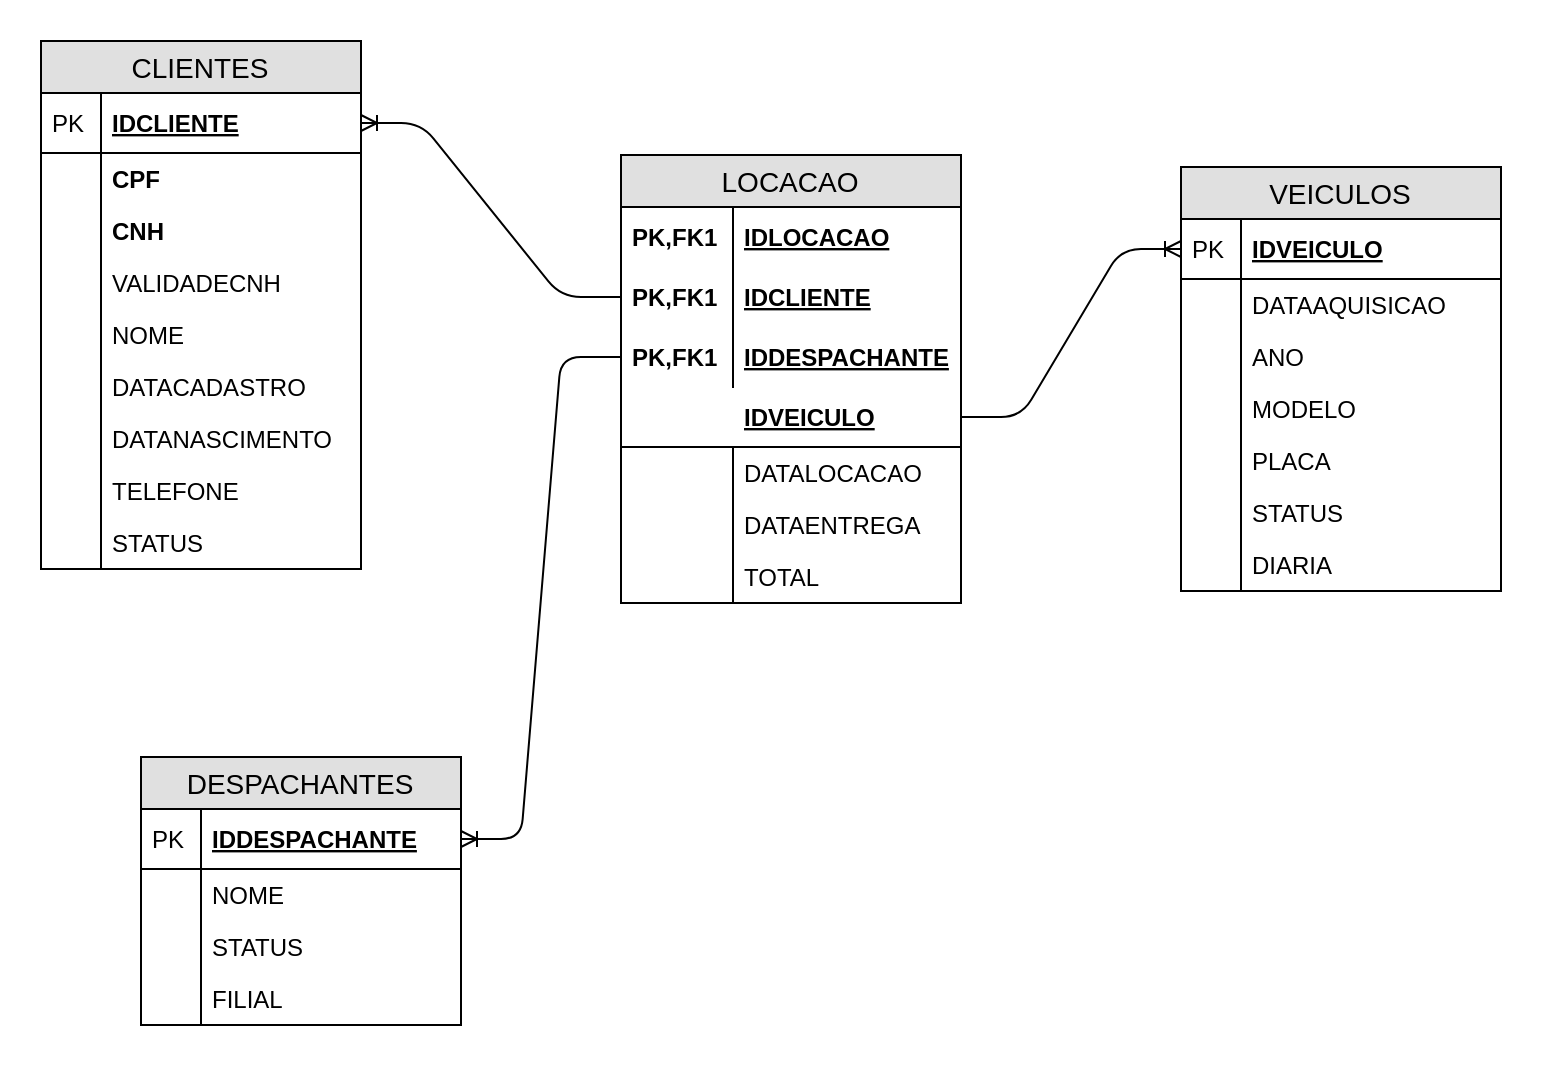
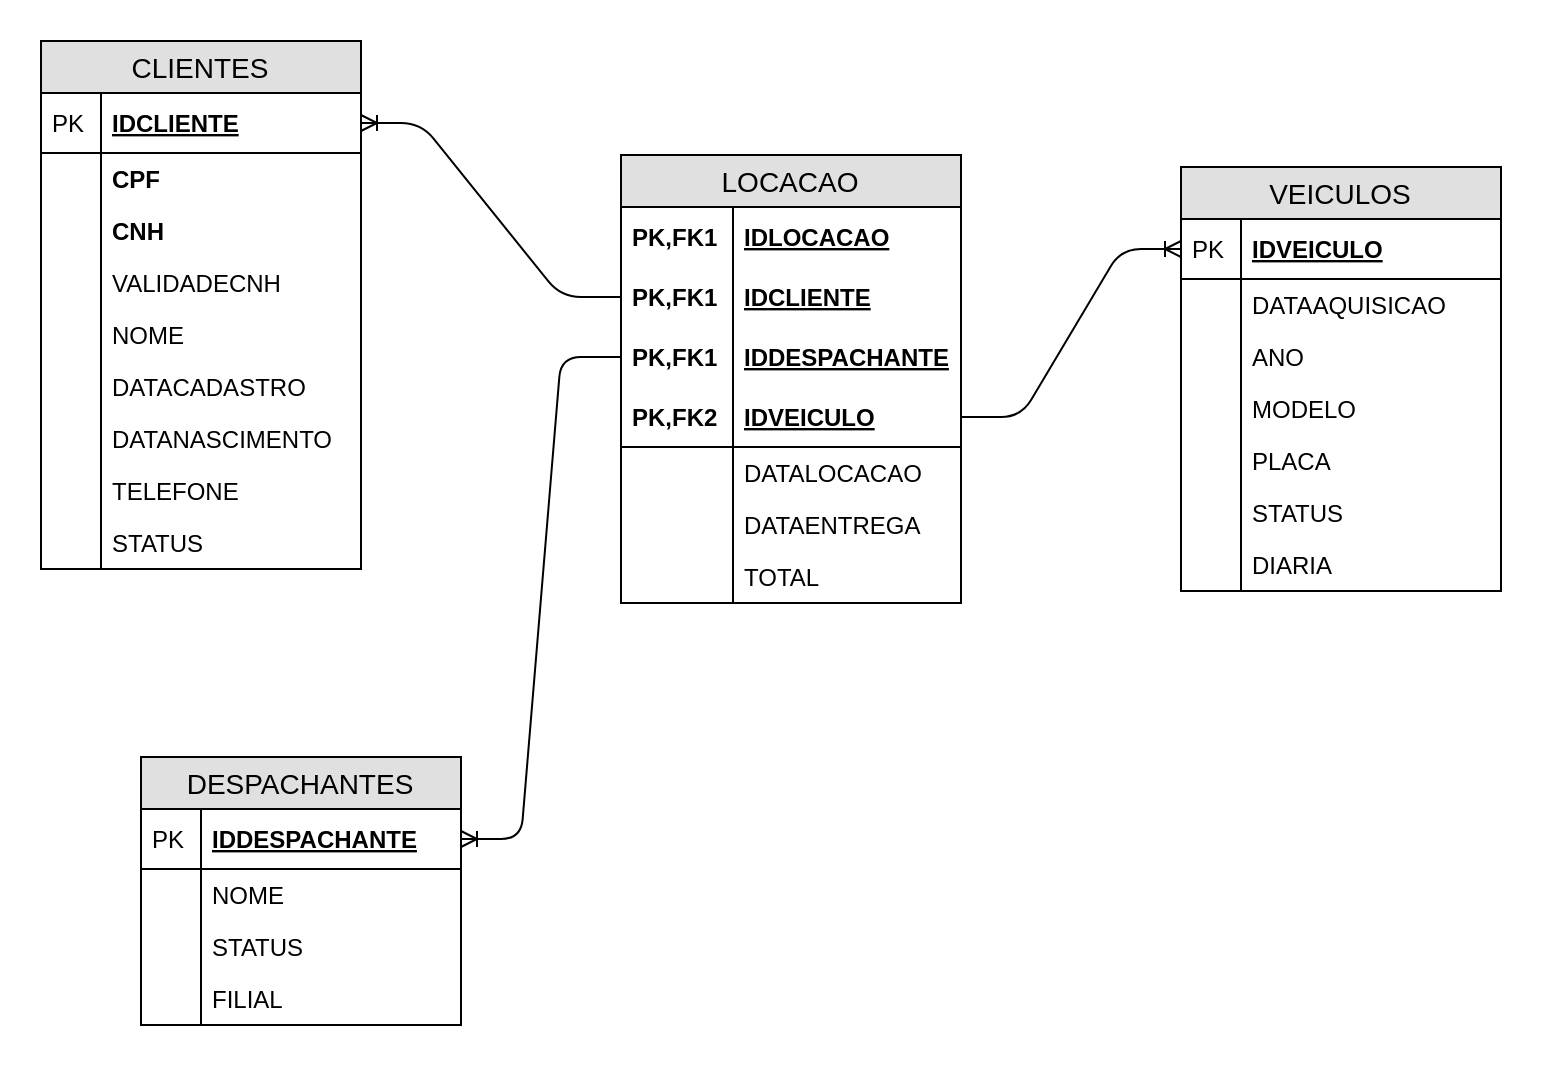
node "PK,FK2": added
